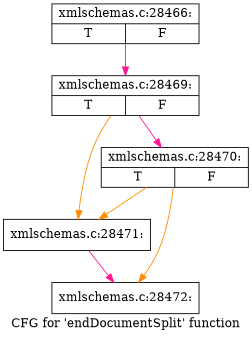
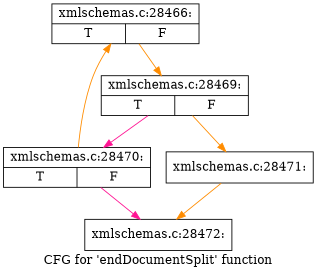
edge "xmlschemas.c:28466:" -> "xmlschemas.c:28469:": color deeppink -> darkorange
edge "xmlschemas.c:28470:" -> "xmlschemas.c:28471:": now "xmlschemas.c:28470:" -> "xmlschemas.c:28466:"
edge "xmlschemas.c:28470:" -> "xmlschemas.c:28472:": color darkorange -> deeppink
edge "xmlschemas.c:28471:" -> "xmlschemas.c:28472:": color deeppink -> darkorange
